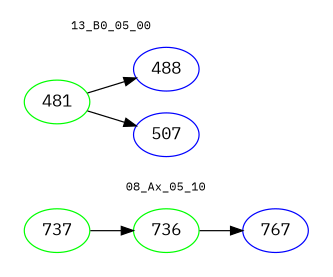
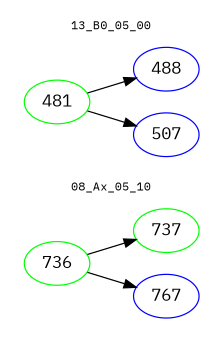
edge "737" -> "736": reversed
